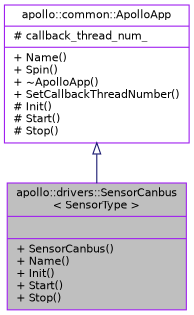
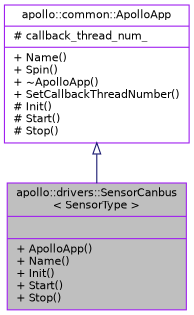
node "apollo::drivers::SensorCanbus": text "+ SensorCanbus()" -> "+ ApolloApp()"
